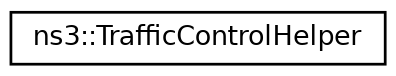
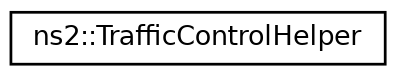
node "ns3::TrafficControlHelper": label "ns3::TrafficControlHelper" -> "ns2::TrafficControlHelper"
